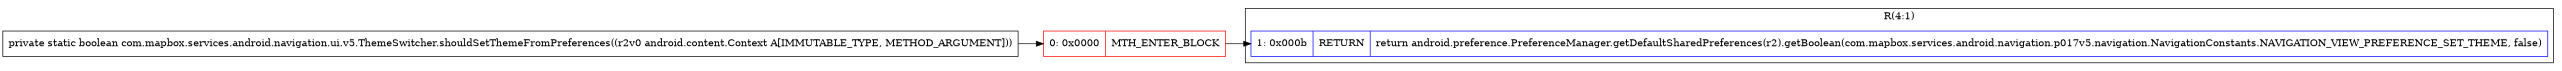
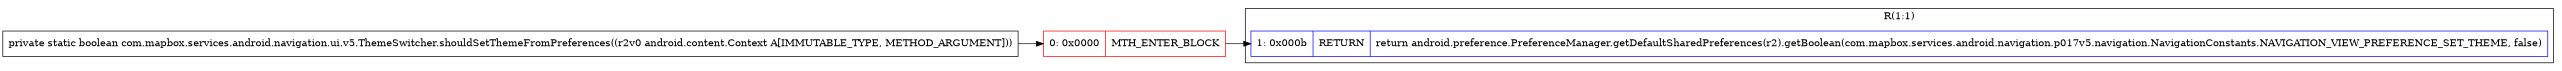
cluster "R(4:1)": label "R(4:1)" -> "R(1:1)"
